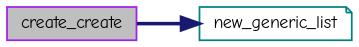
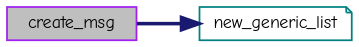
node "create_create": label "create_create" -> "create_msg"
